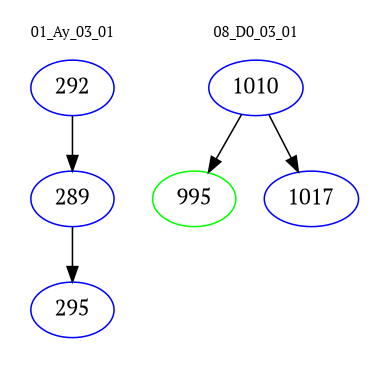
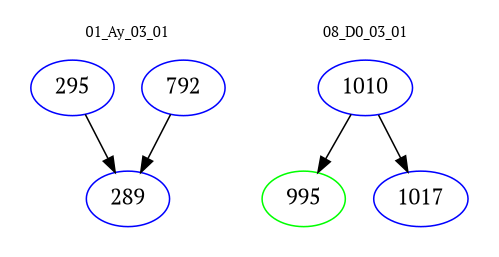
node "292": label "292" -> "792"
edge "289" -> "295": reversed
